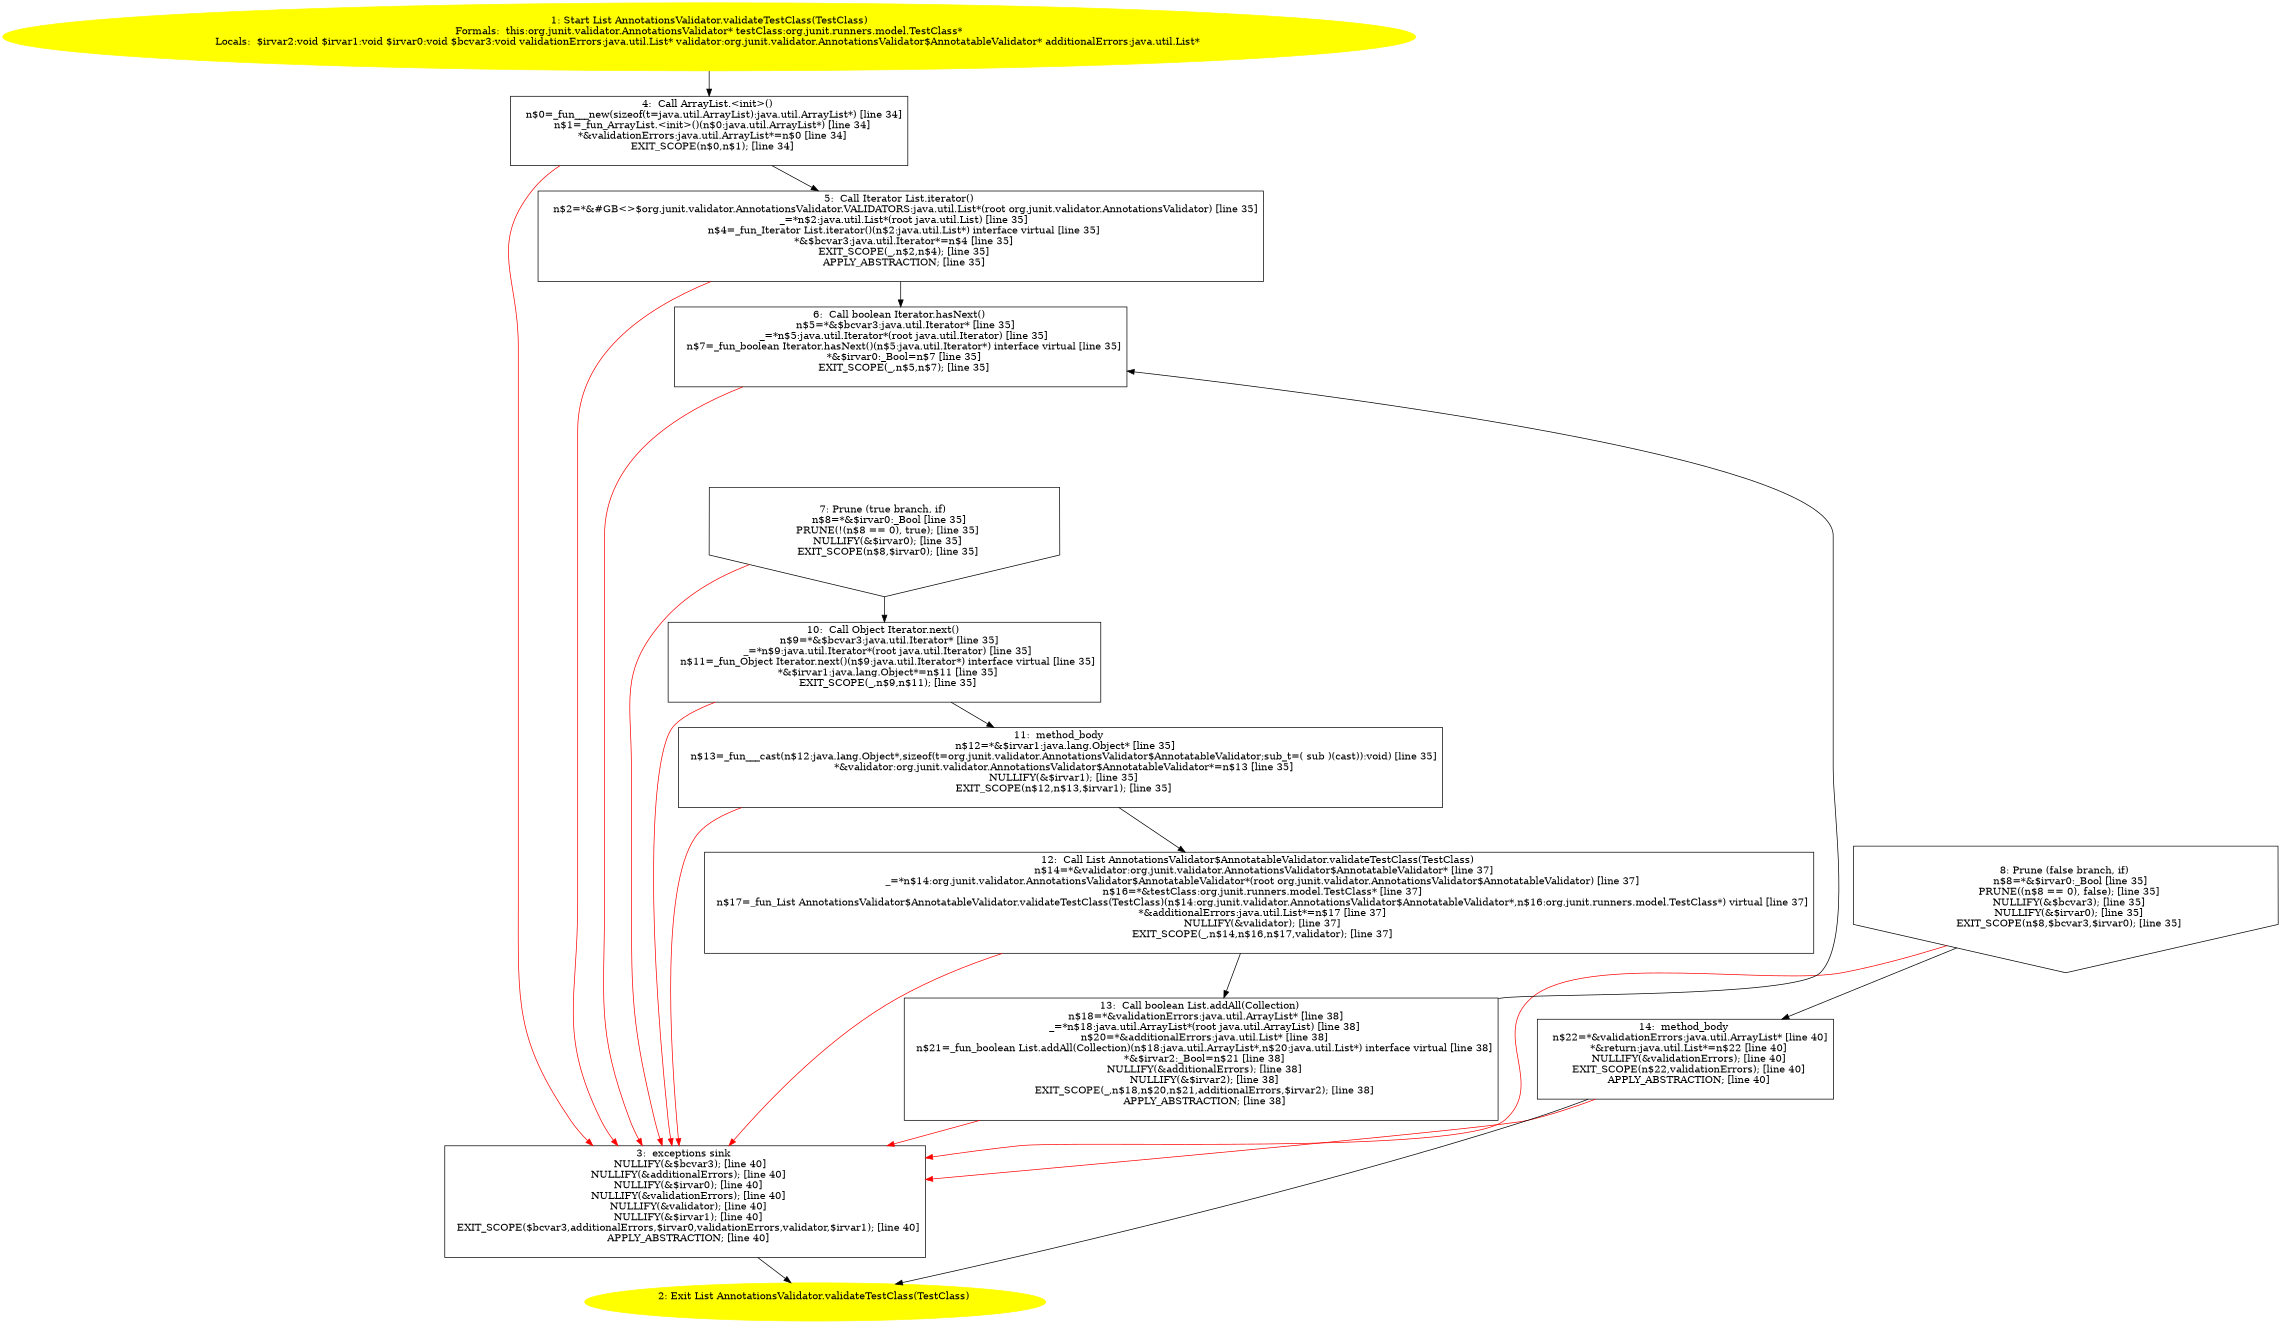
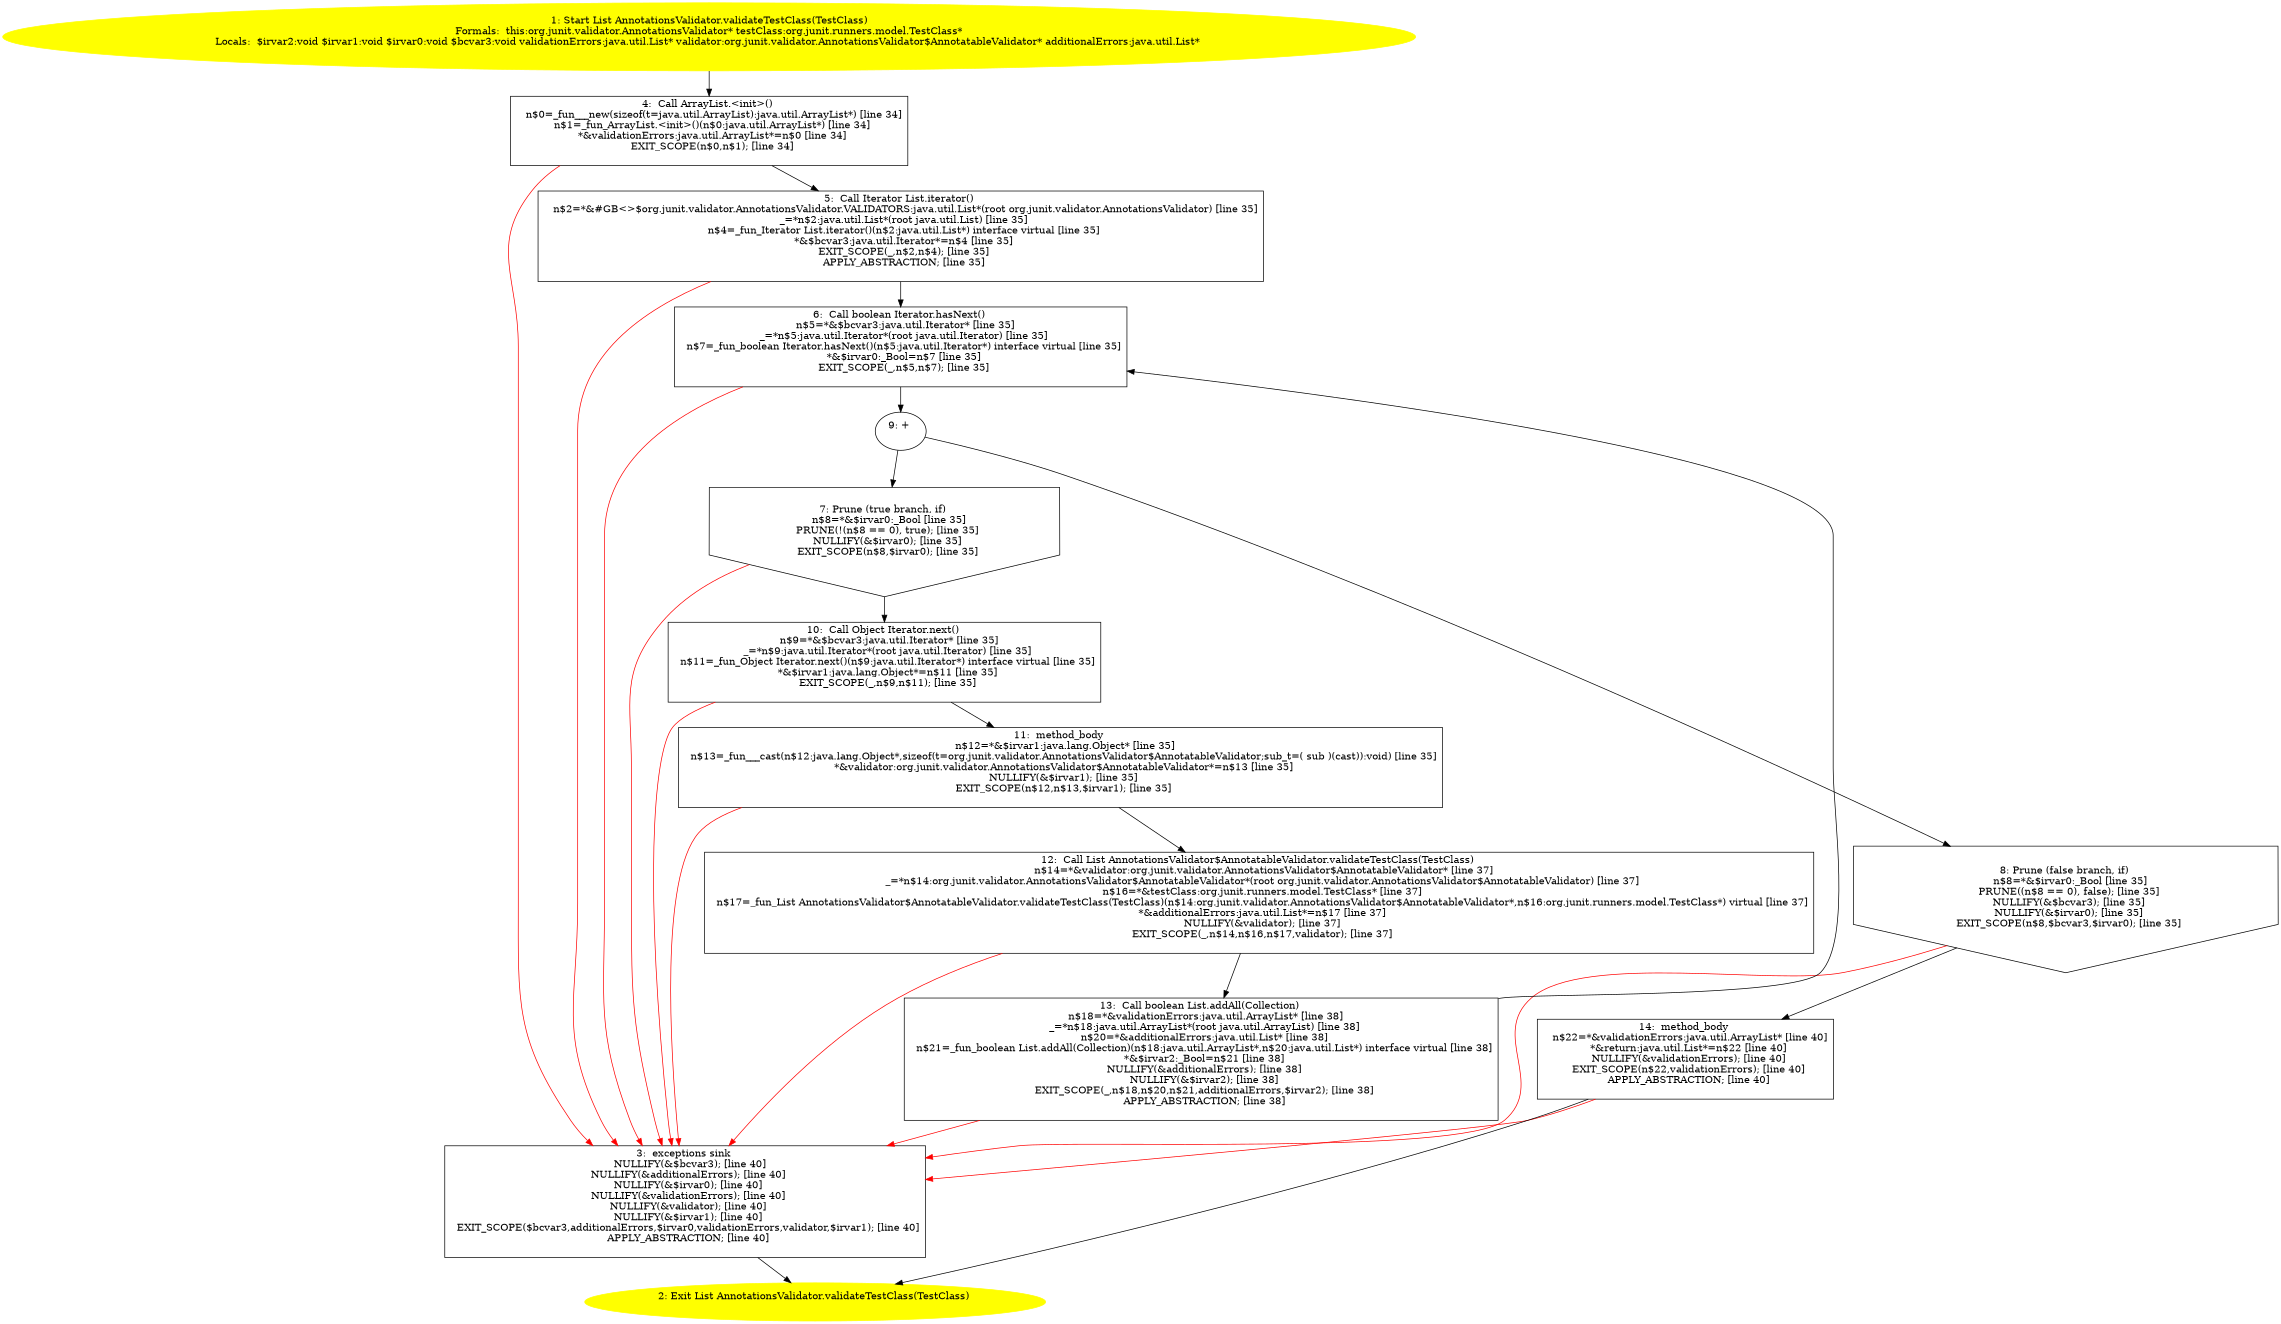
node "9: +": added
